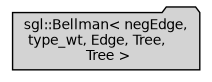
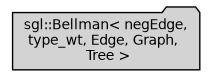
node "sgl::Bellman< negEdge, type_wt, Edge, Tree, Tree >": label "sgl::Bellman< negEdge, type_wt, Edge, Tree, Tree >" -> "sgl::Bellman< negEdge, type_wt, Edge, Graph, Tree >"
